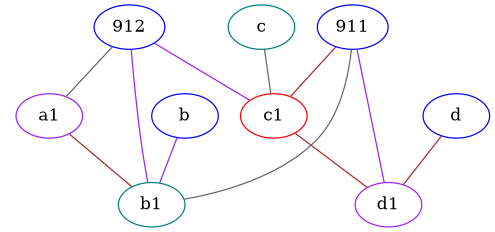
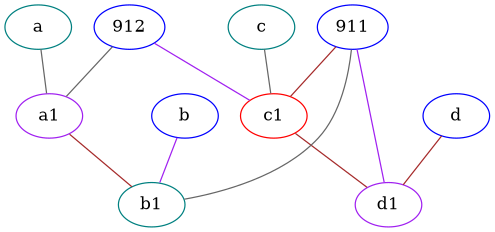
node "a": added
edge "912" -- "b1": removed
